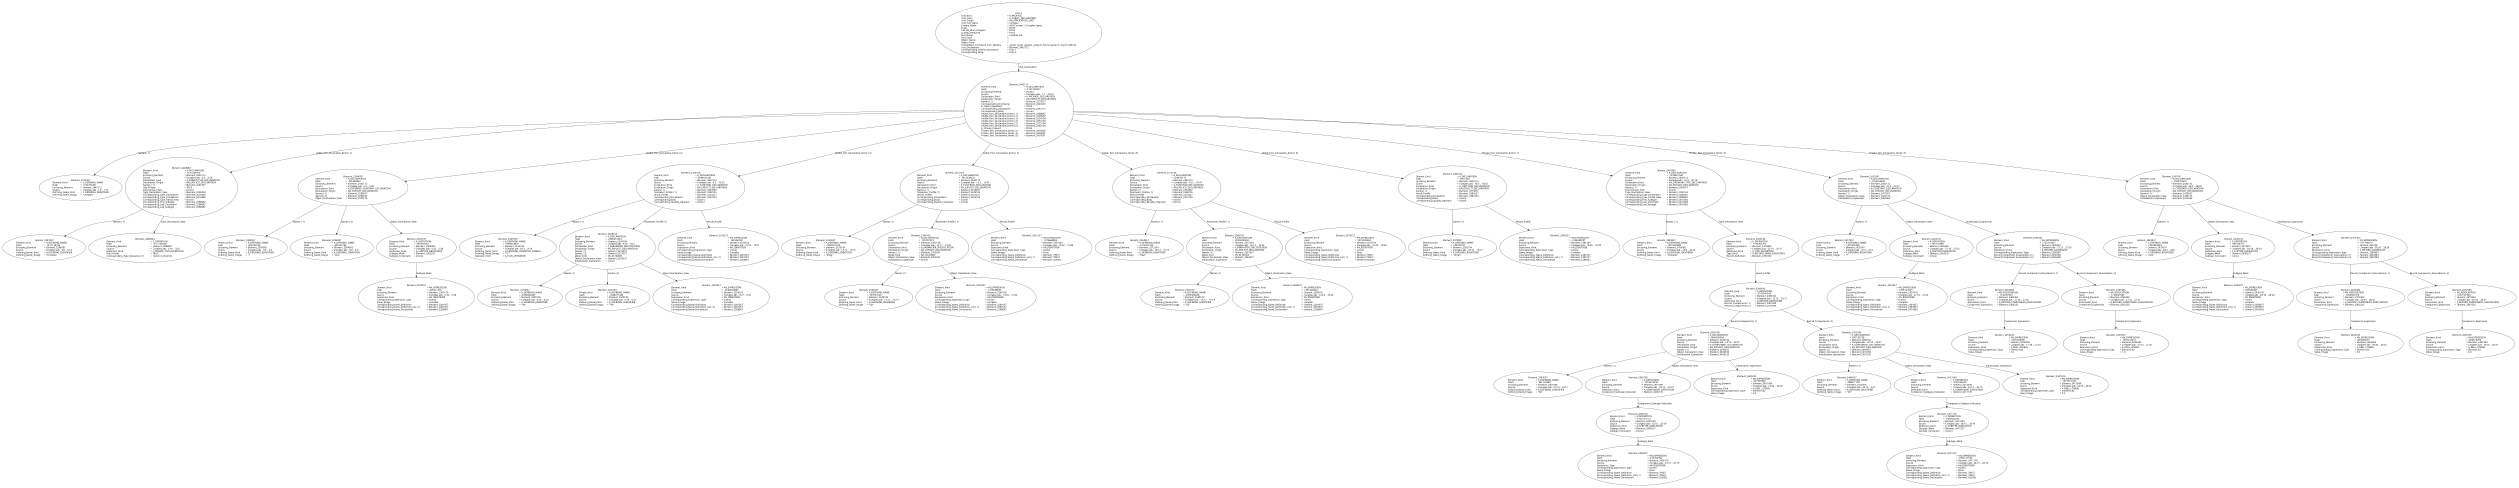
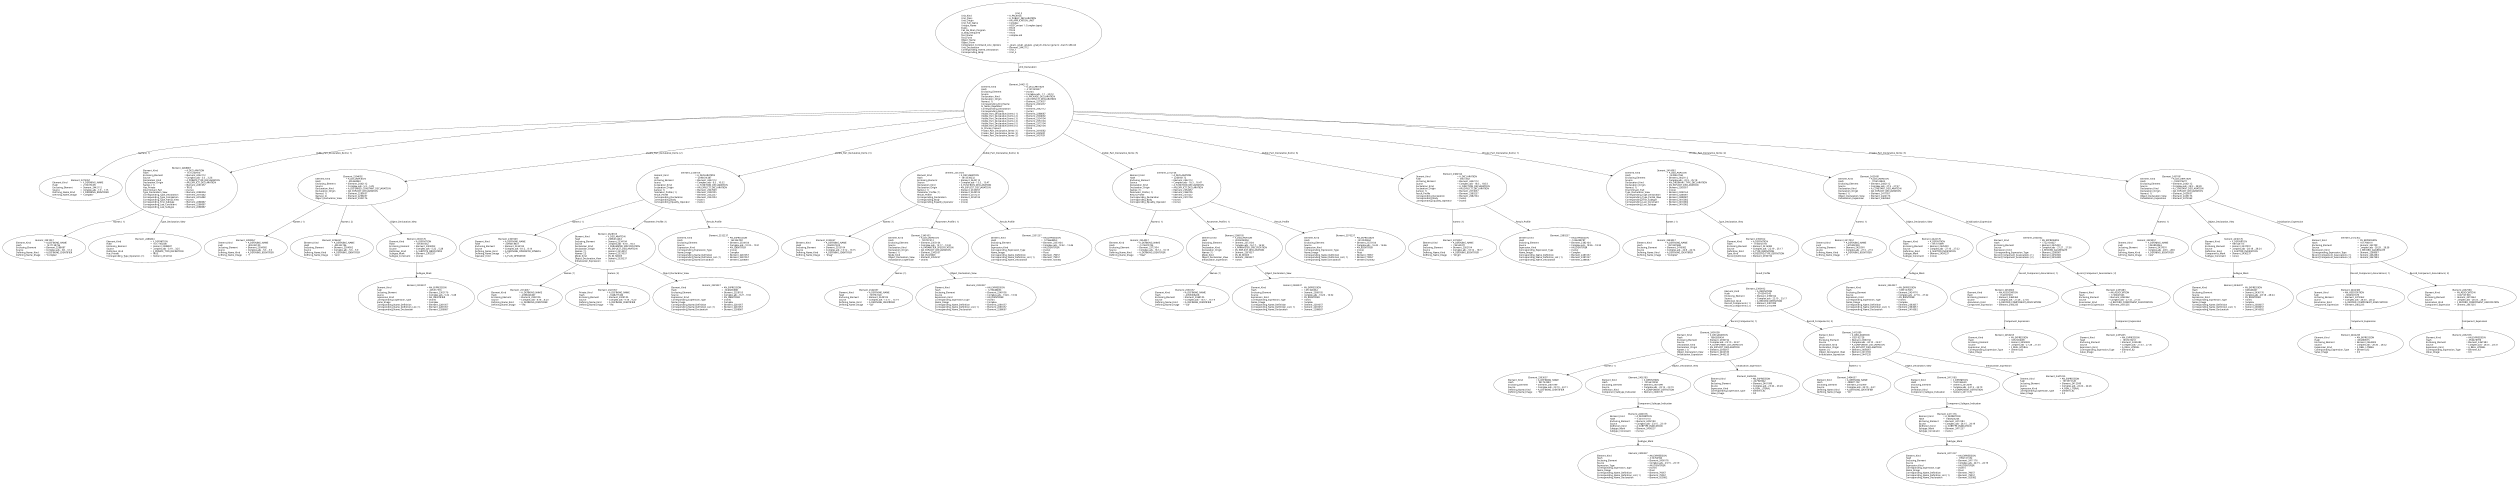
node "Element_2390162": text "A_RECORD_NAME_DEFINITION" -> "A_RECORD_TYPE_DEFINITION"
node "Element_2436176": text "Subtype_Mark" -> "Components_Mark"
